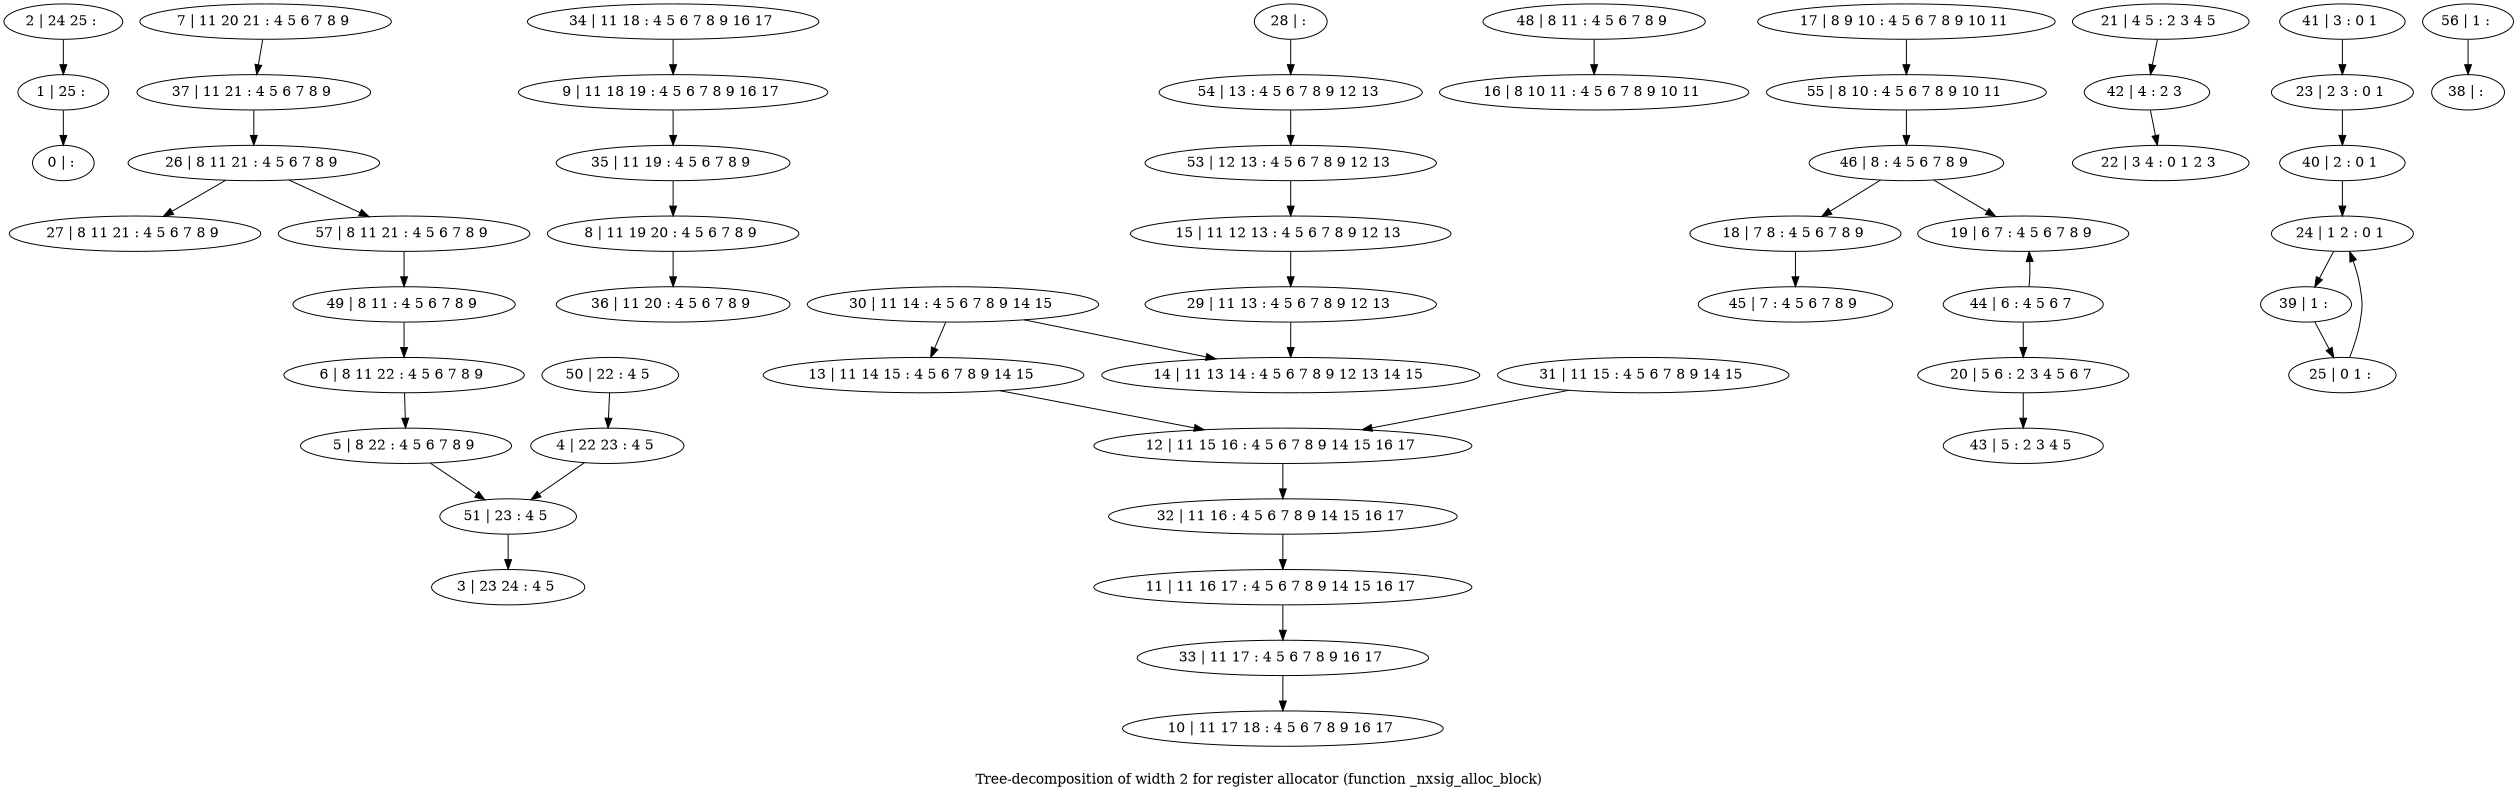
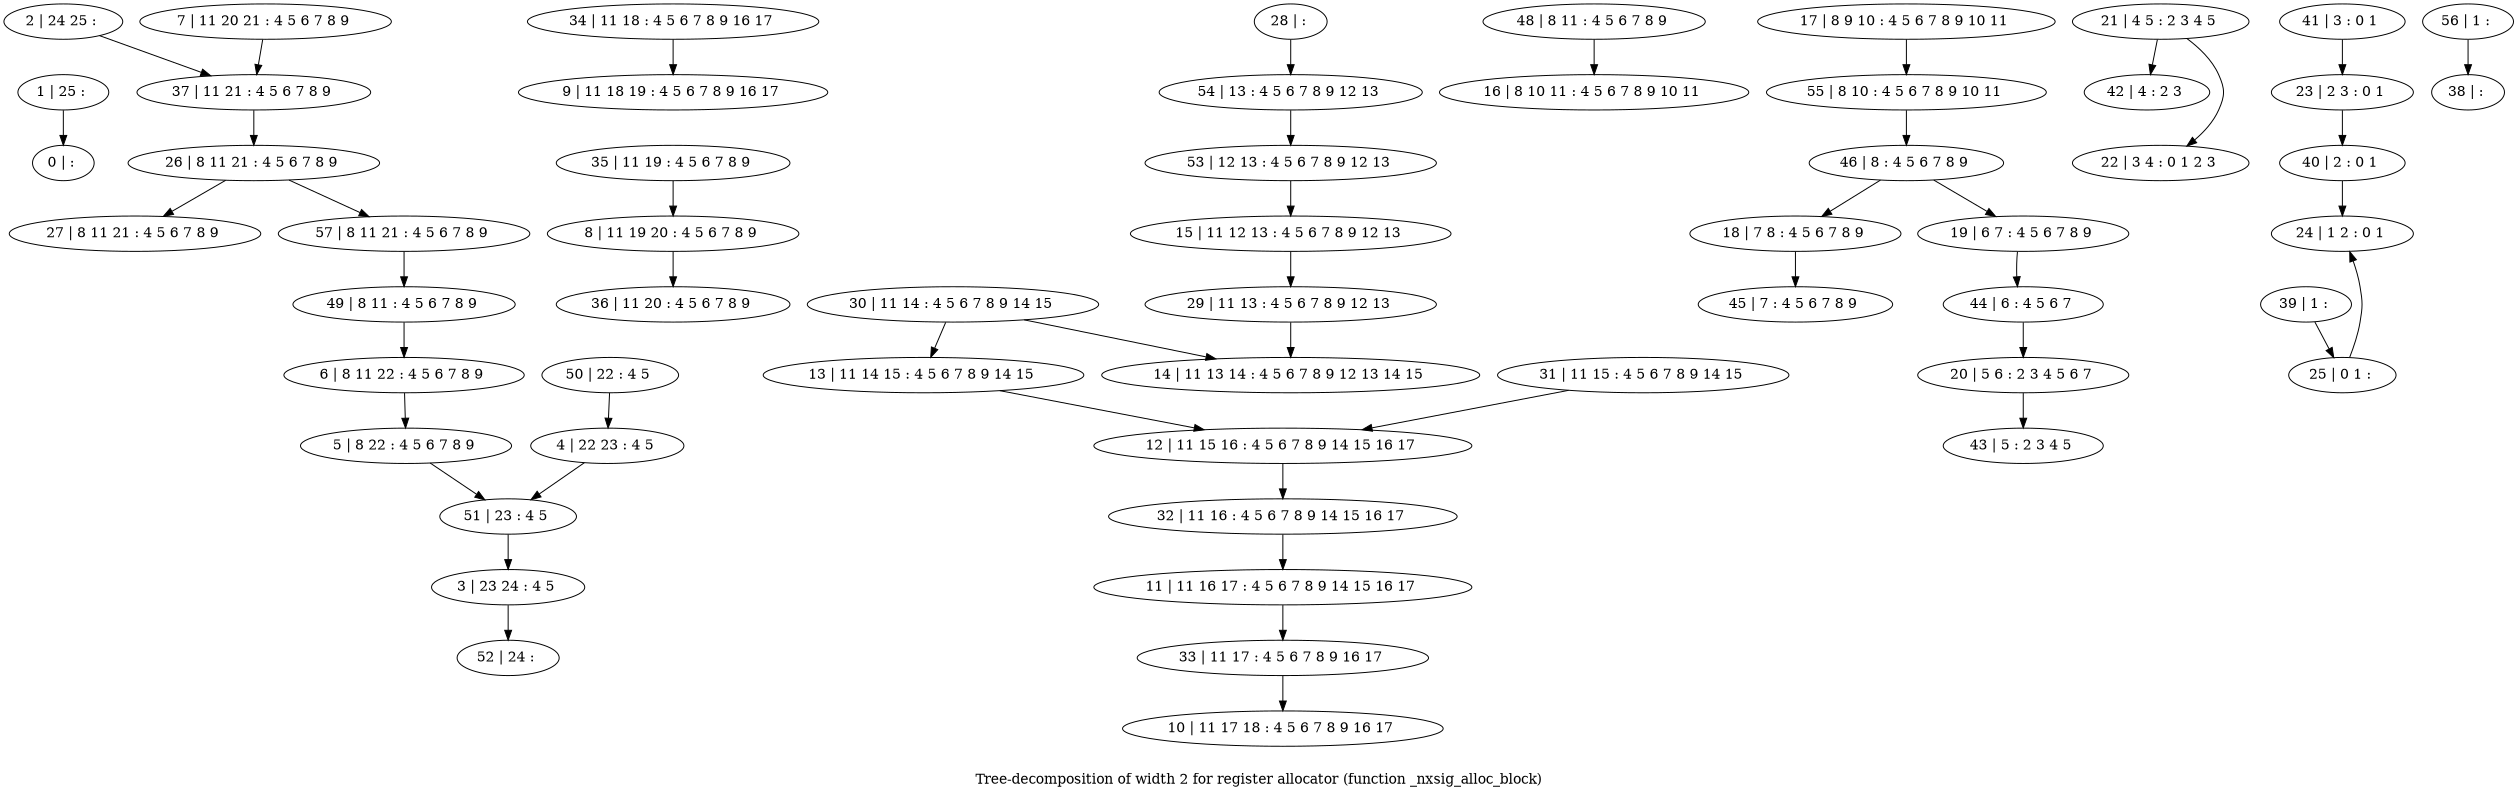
edge "2 | 24 25 :" -> "1 | 25 :": now "2 | 24 25 :" -> "37 | 11 21 : 4 5 6 7 8 9"
edge "9 | 11 18 19 : 4 5 6 7 8 9 16 17" -> "35 | 11 19 : 4 5 6 7 8 9": removed
edge "42 | 4 : 2 3" -> "22 | 3 4 : 0 1 2 3": now "21 | 4 5 : 2 3 4 5" -> "22 | 3 4 : 0 1 2 3"
edge "24 | 1 2 : 0 1" -> "39 | 1 :": removed
edge "44 | 6 : 4 5 6 7" -> "19 | 6 7 : 4 5 6 7 8 9": reversed
node "52 | 24 :": added
